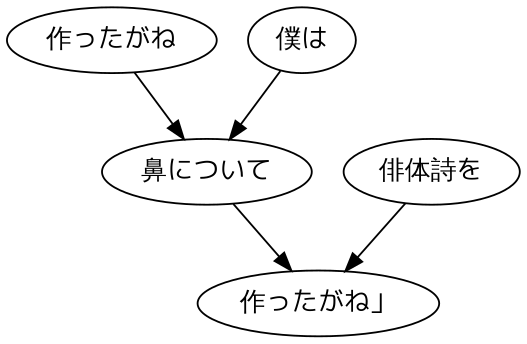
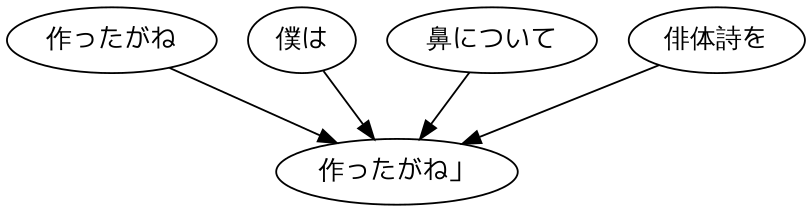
edge "作ったがね" -> "鼻について": now "作ったがね" -> "作ったがね」"
edge "僕は" -> "鼻について": now "僕は" -> "作ったがね」"
